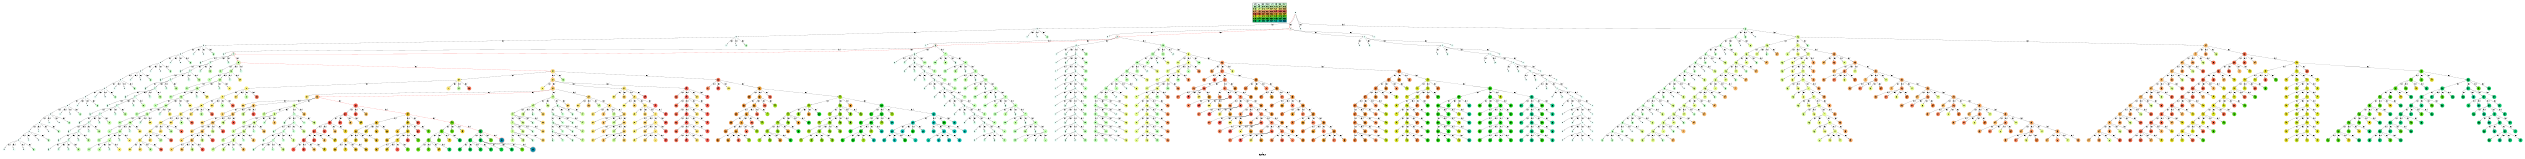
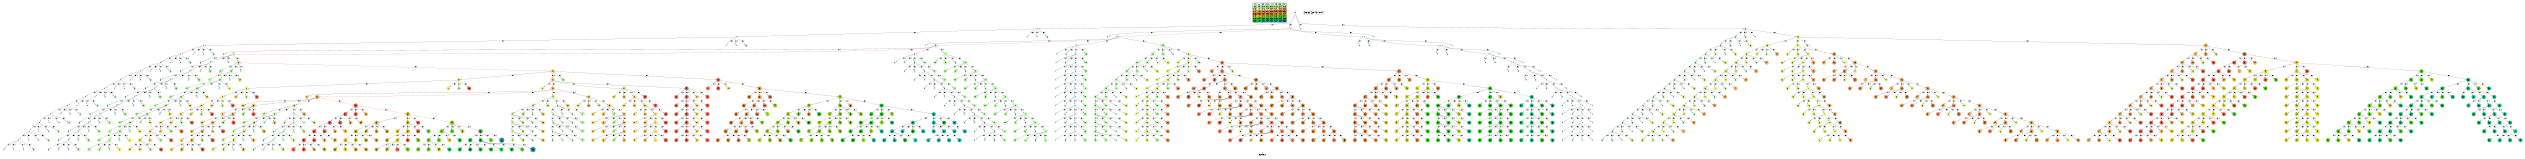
node "#exp 365, #gen 1457, cost:14": added
